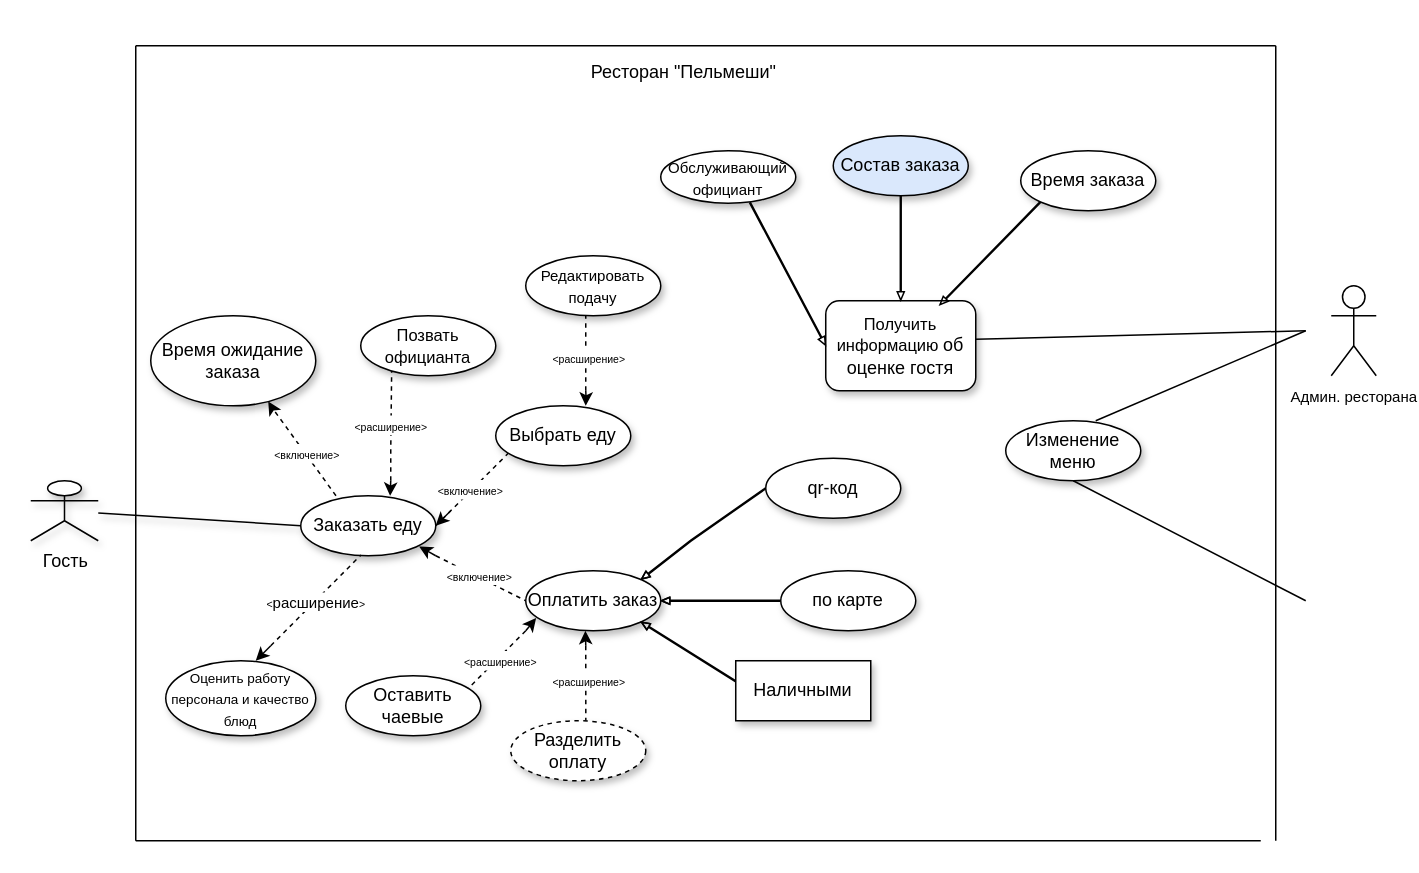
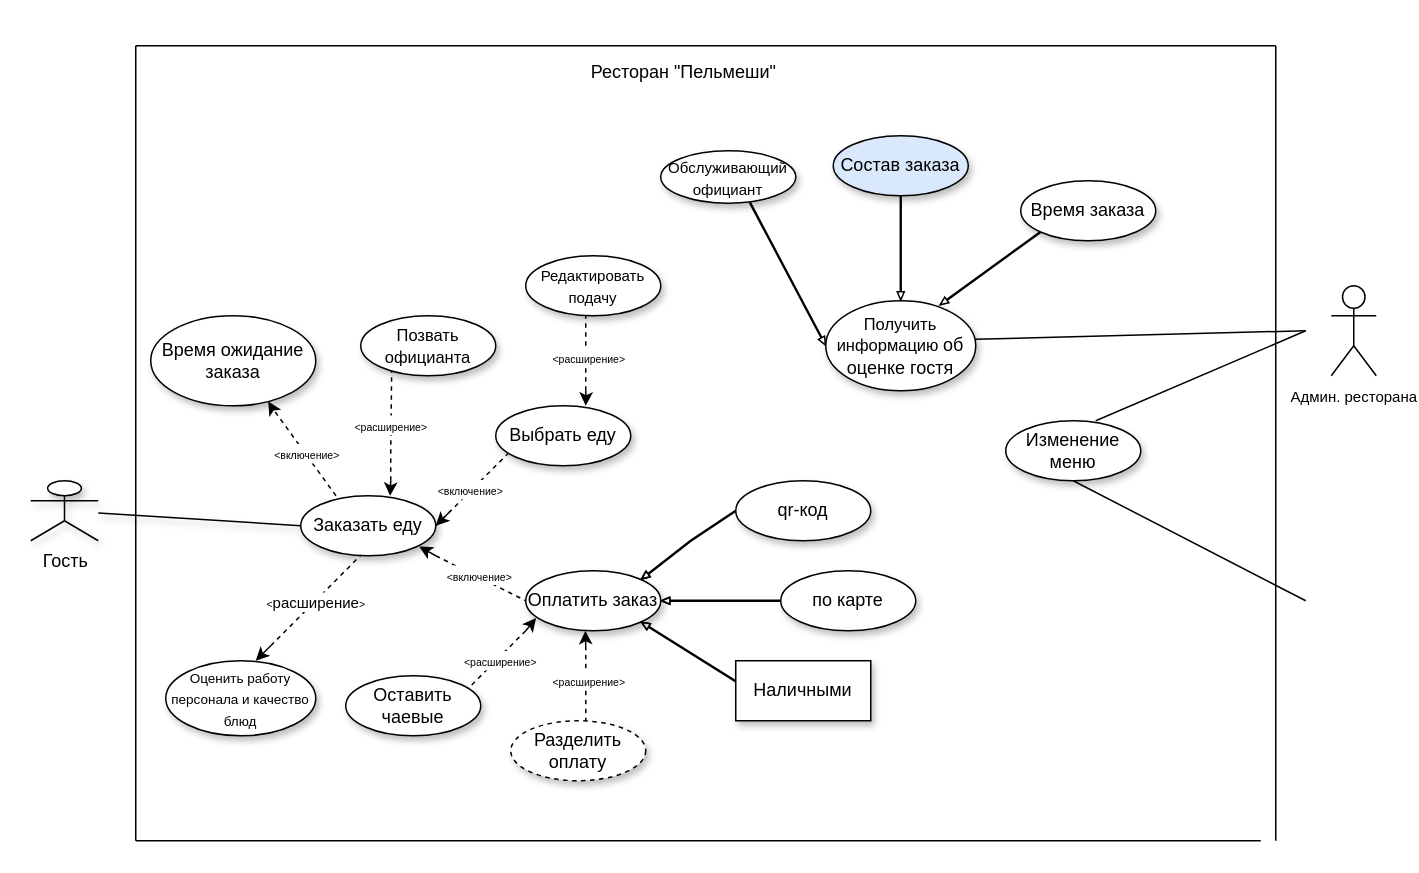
node "Время заказа": moved (1088, 181) -> (1088, 211)
node "Получить информацию об оценке гостя": shape rounded rectangle -> ellipse
node "qr-код": moved (833, 488) -> (803, 511)
